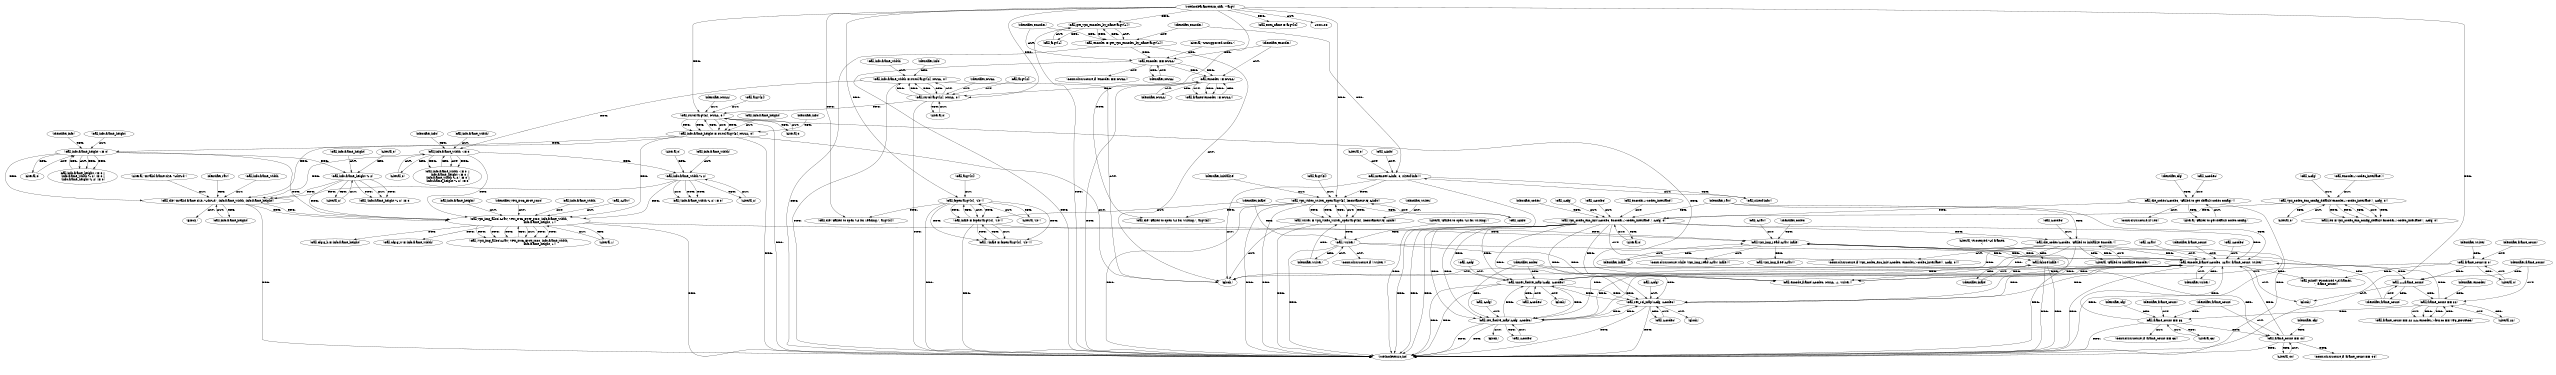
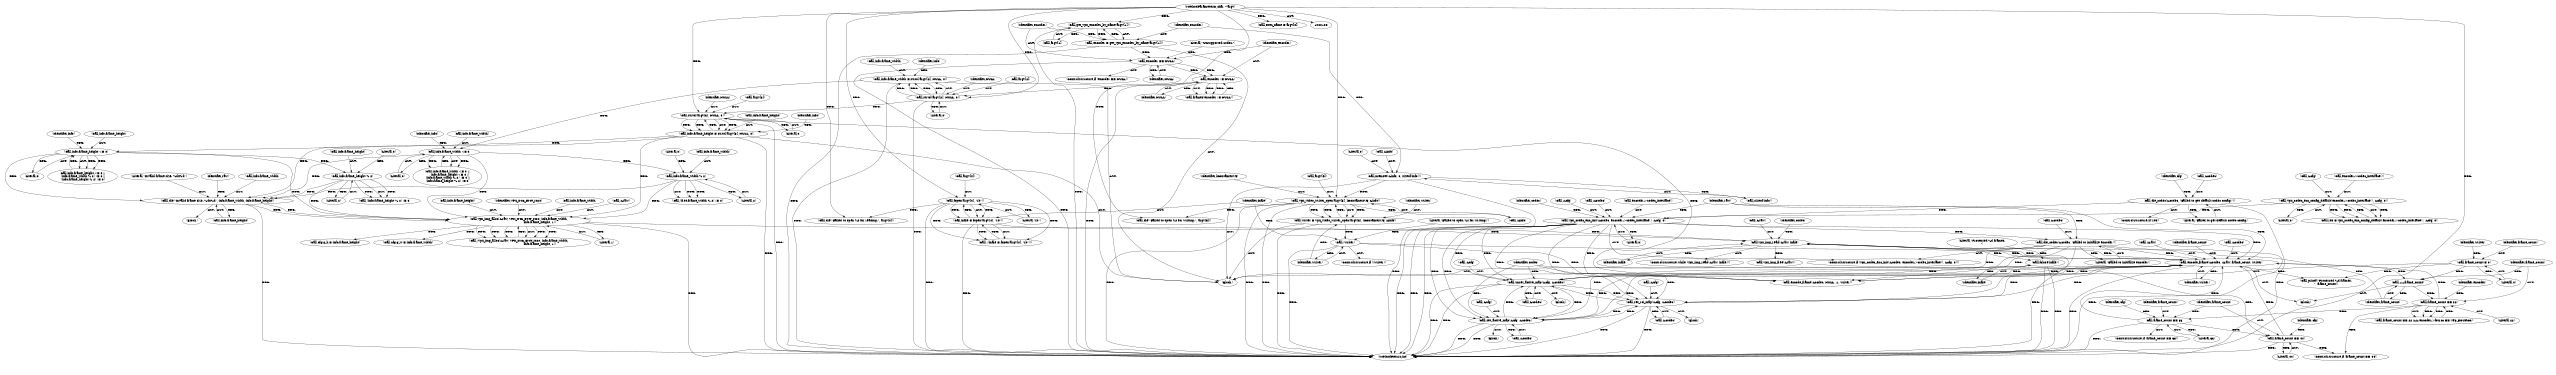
node "(Identifier,initialize)": label "(Identifier,initialize)" -> "(Identifier,kContainerIVF)"
node "(Call,(info.frame_width % 2) != 0)": label "(Call,(info.frame_width % 2) != 0)" -> "(Call,(free.frame_width % 2) != 0)"
edge "(Call,++frame_count)" -> "(Call,frame_count == 22)": label "CFG: " -> "DDG: "
edge "(Call,frame_count == 22)" -> "(Literal,22)": now "(Call,frame_count == 22)" -> "(ControlStructure,if (frame_count == 44))"
